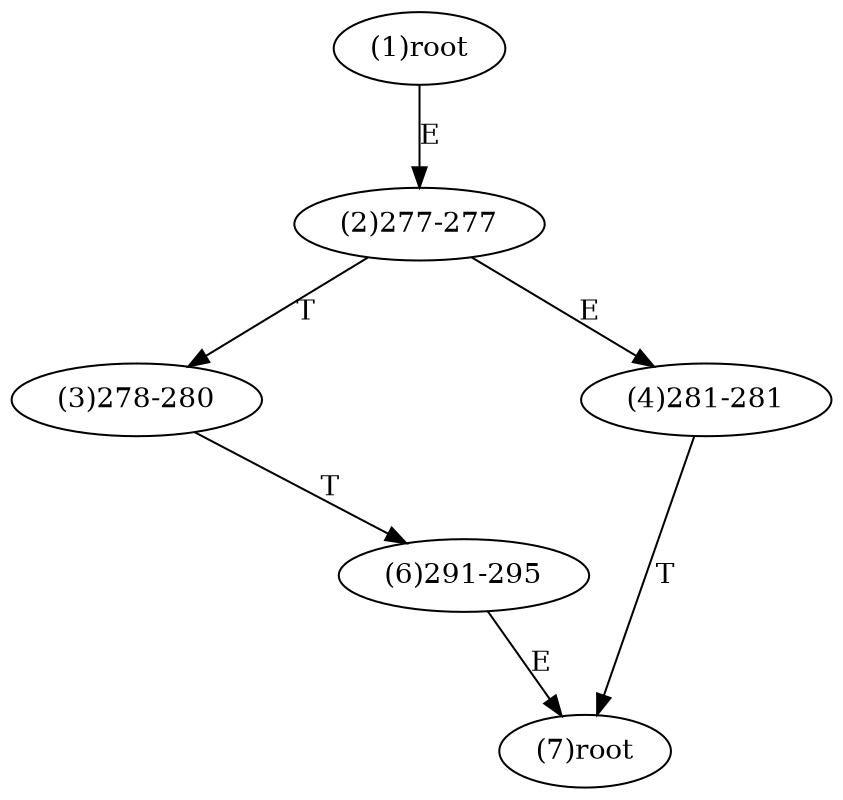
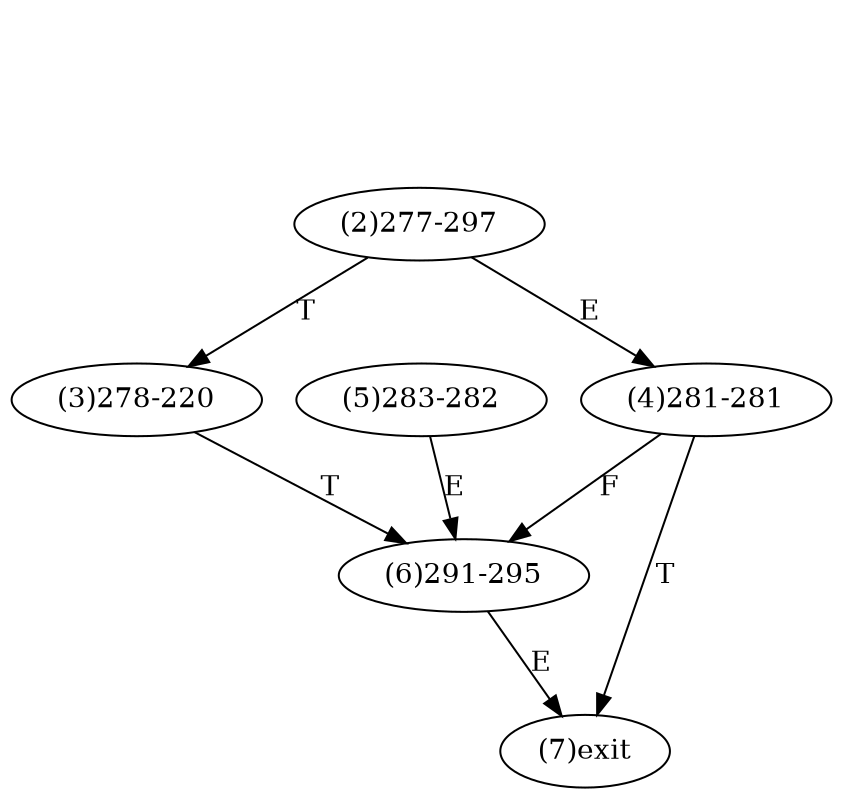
node "(1)root": removed
node "(2)277-277": label "(2)277-277" -> "(2)277-297"
node "(3)278-280": label "(3)278-280" -> "(3)278-220"
node "(5)283-282": added
edge "(4)281-281" -> "(6)291-295": added, label "F"
node "(7)root": label "(7)root" -> "(7)exit"
